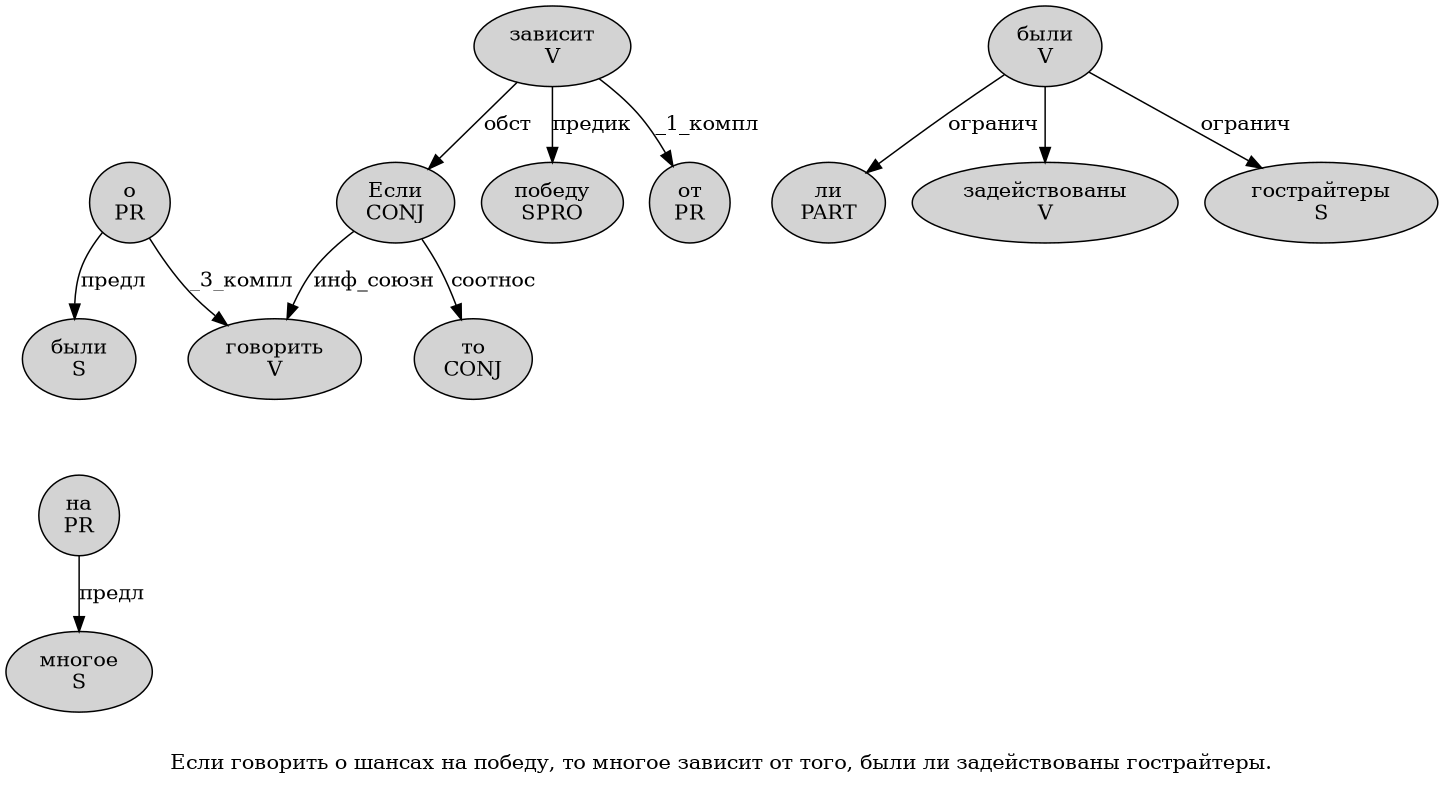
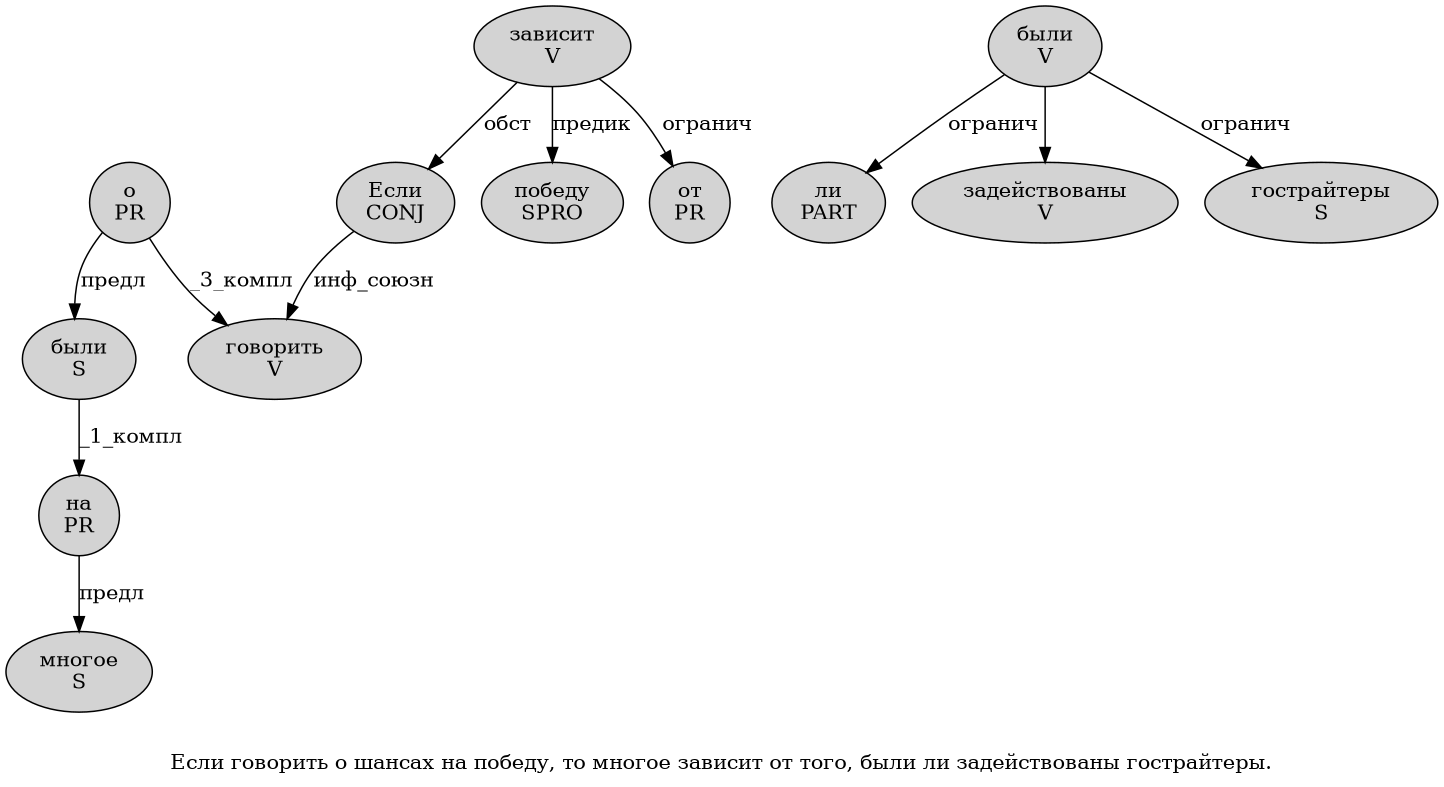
edge "зависит V" -> "от PR": label "_1_компл" -> "огранич"
node "то CONJ": removed
edge "были S" -> "на PR": added, label "_1_компл"
